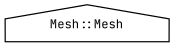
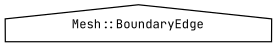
node "Mesh::Mesh": label "Mesh::Mesh" -> "Mesh::BoundaryEdge"
